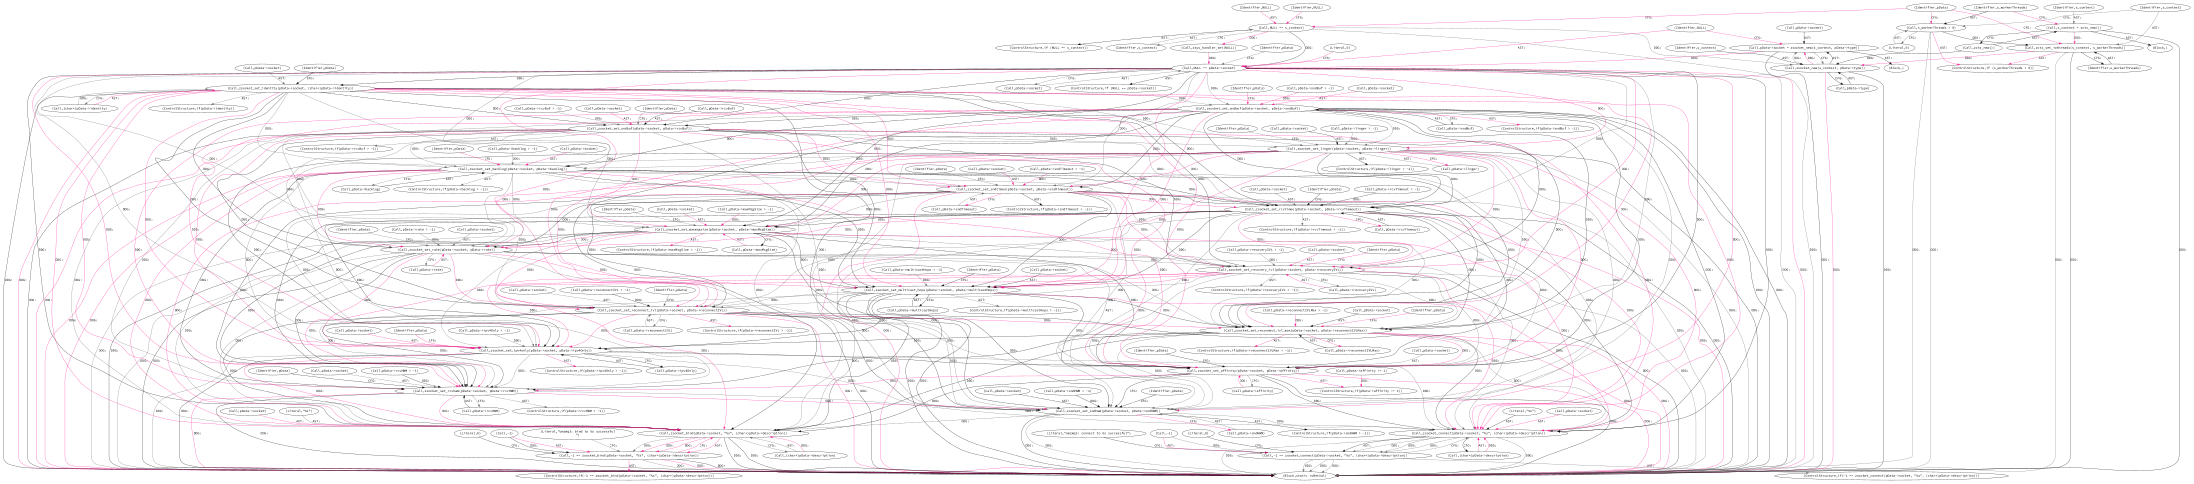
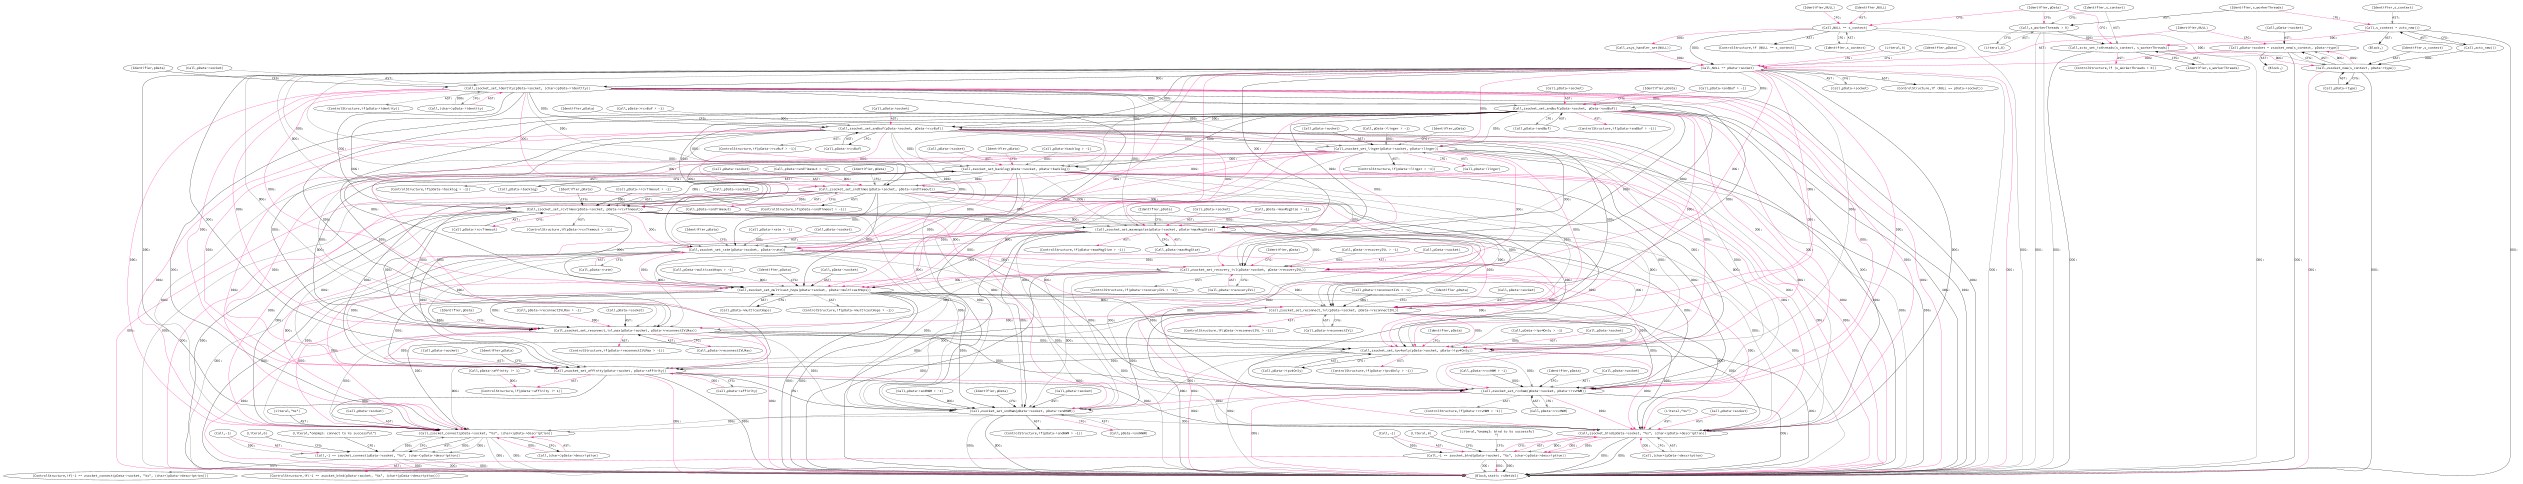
edge "(Call,s_workerThreads > 0)" -> "(ControlStructure,if (s_workerThreads > 0))": removed, label "AST:"
edge "(Call,zsocket_set_sndbuf(pData->socket, pData->rcvBuf))" -> "(Call,pData->rcvBuf)": added, label "CFG:"
edge "(Call,zsocket_set_rate(pData->socket, pData->rate))" -> "(Call,zsocket_set_affinity(pData->socket, pData->affinity))": label "AST: " -> "DDG: "
